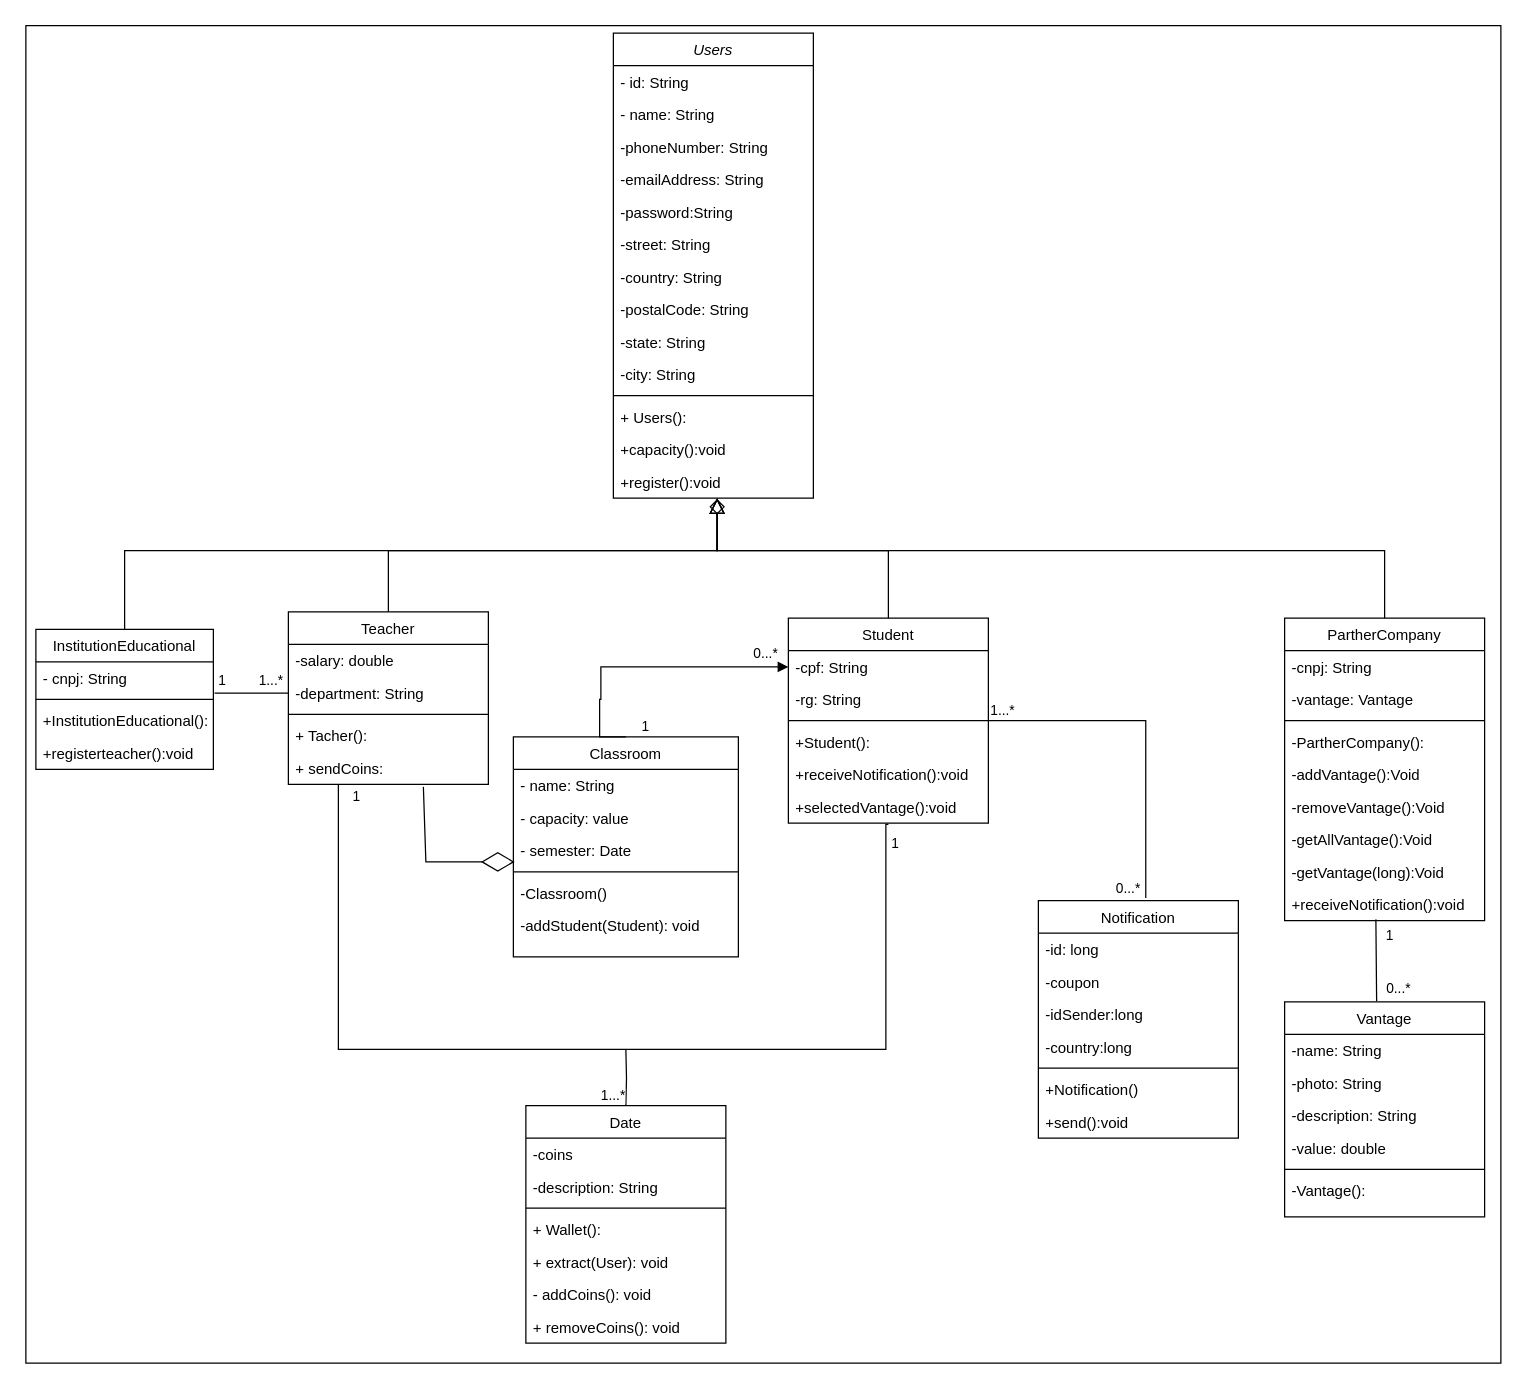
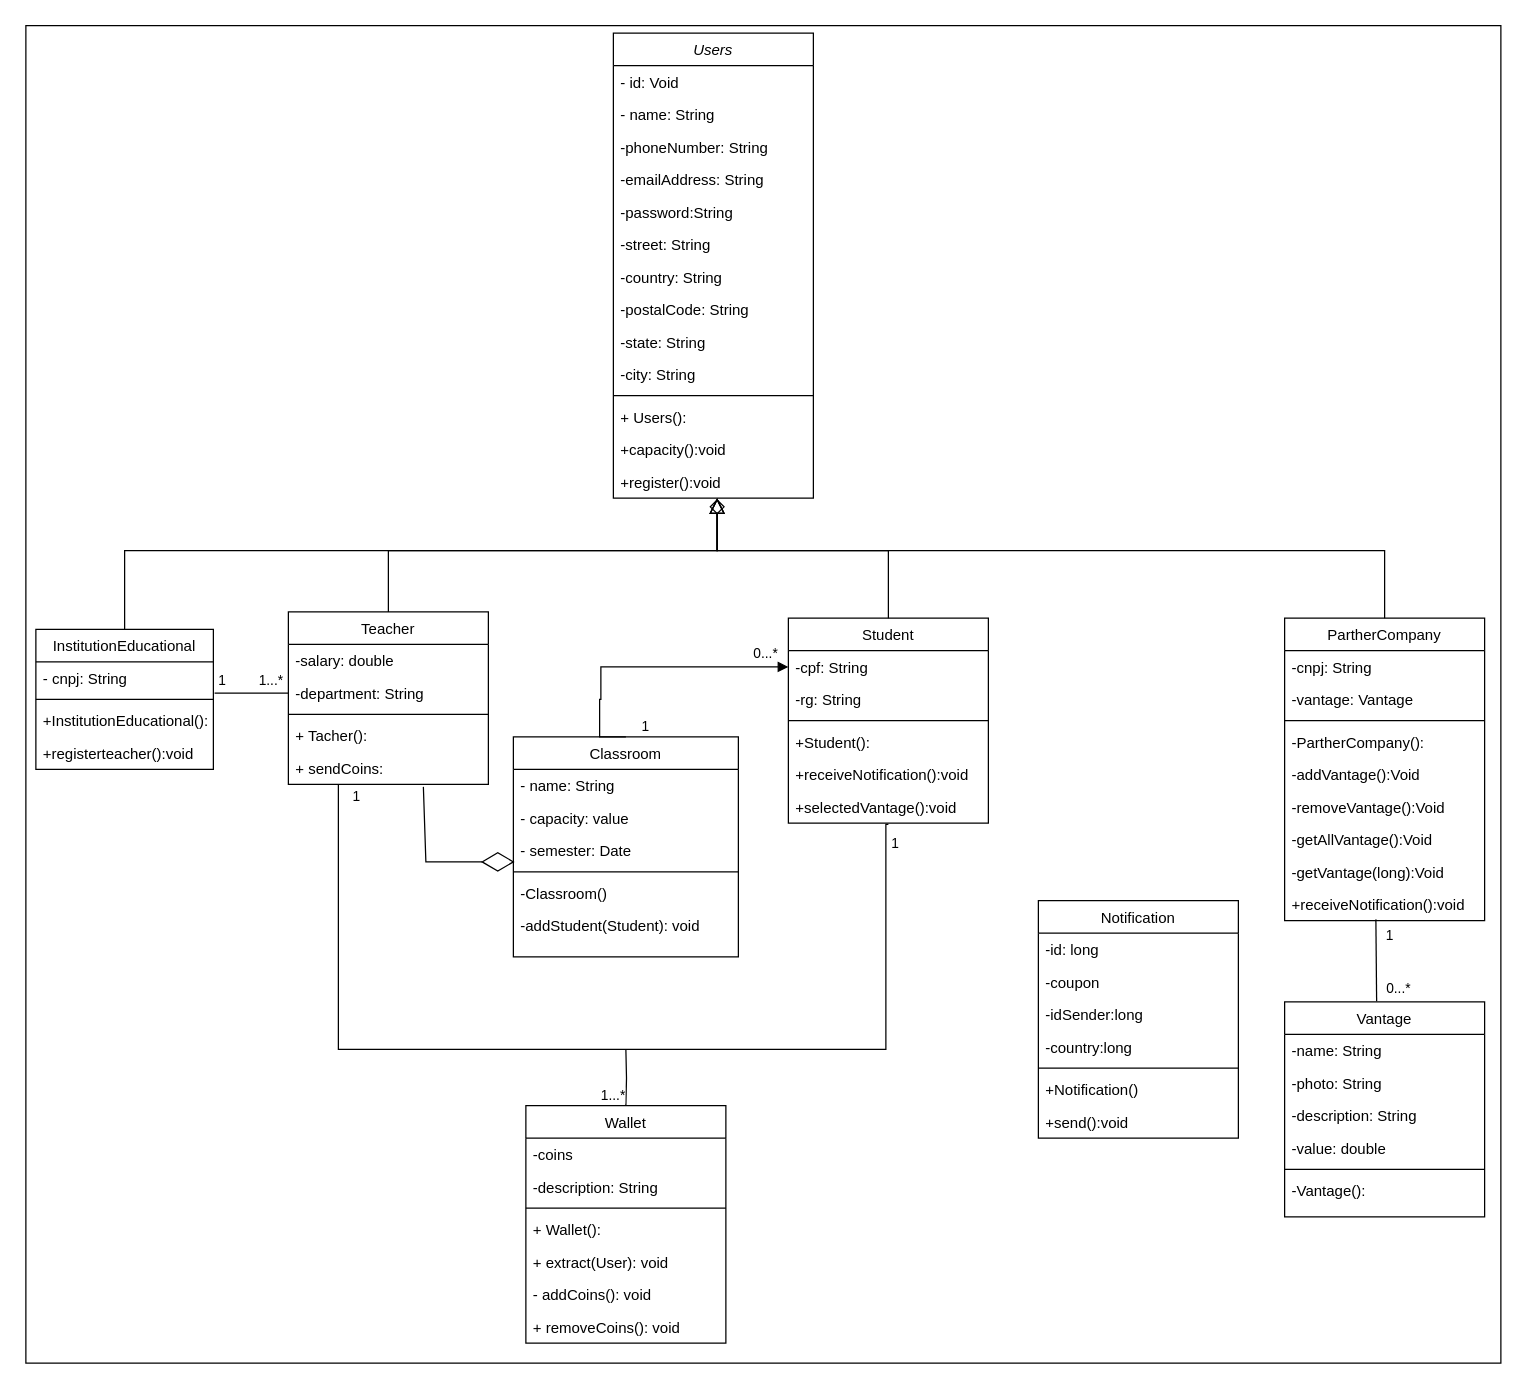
node "- id: String": label "- id: String" -> "- id: Void"
edge "Student" -- "Notification": removed, labels "1...*", "0...*"
node "Date": label "Date" -> "Wallet"
